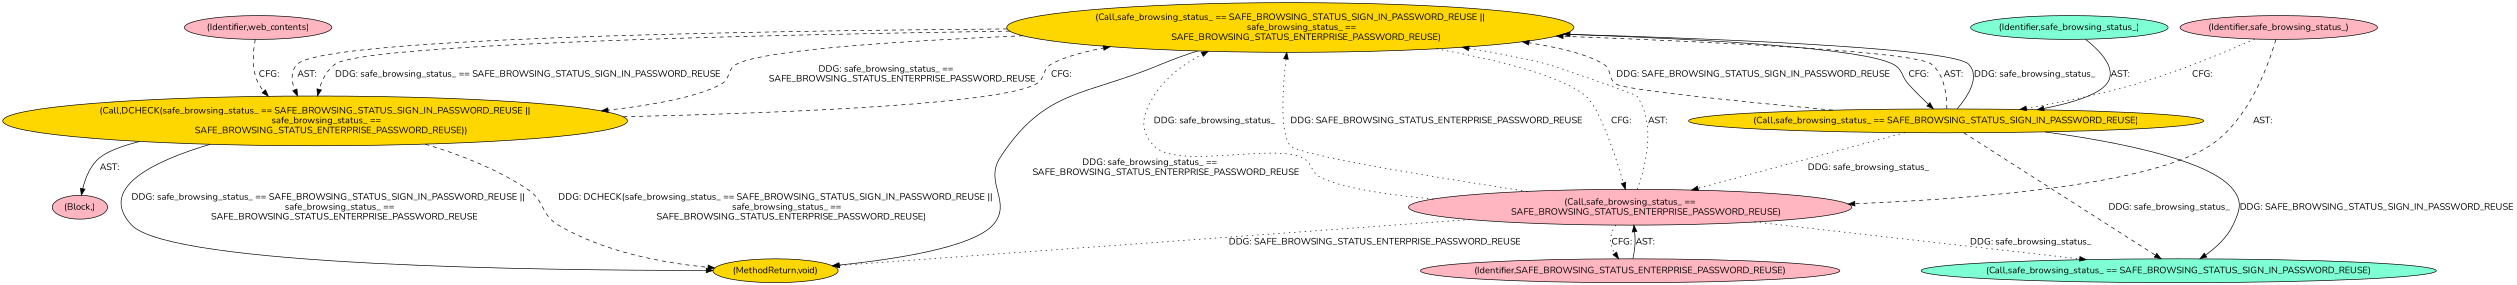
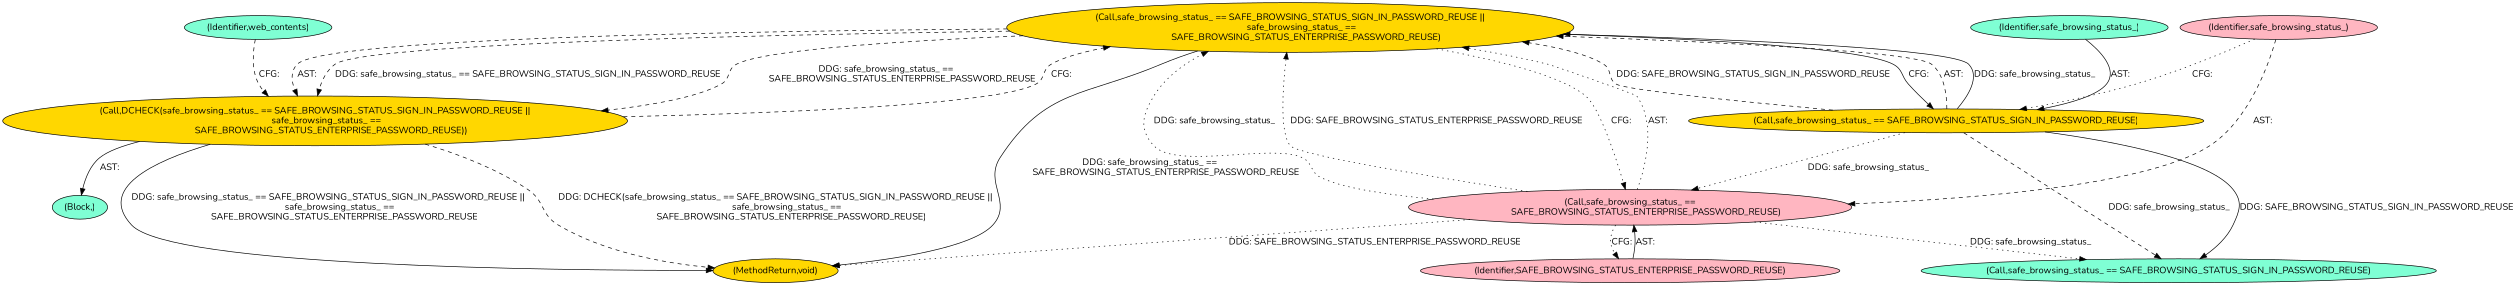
node "(Identifier,web_contents)": fillcolor lightpink -> aquamarine
node "(Block,)": fillcolor lightpink -> aquamarine
